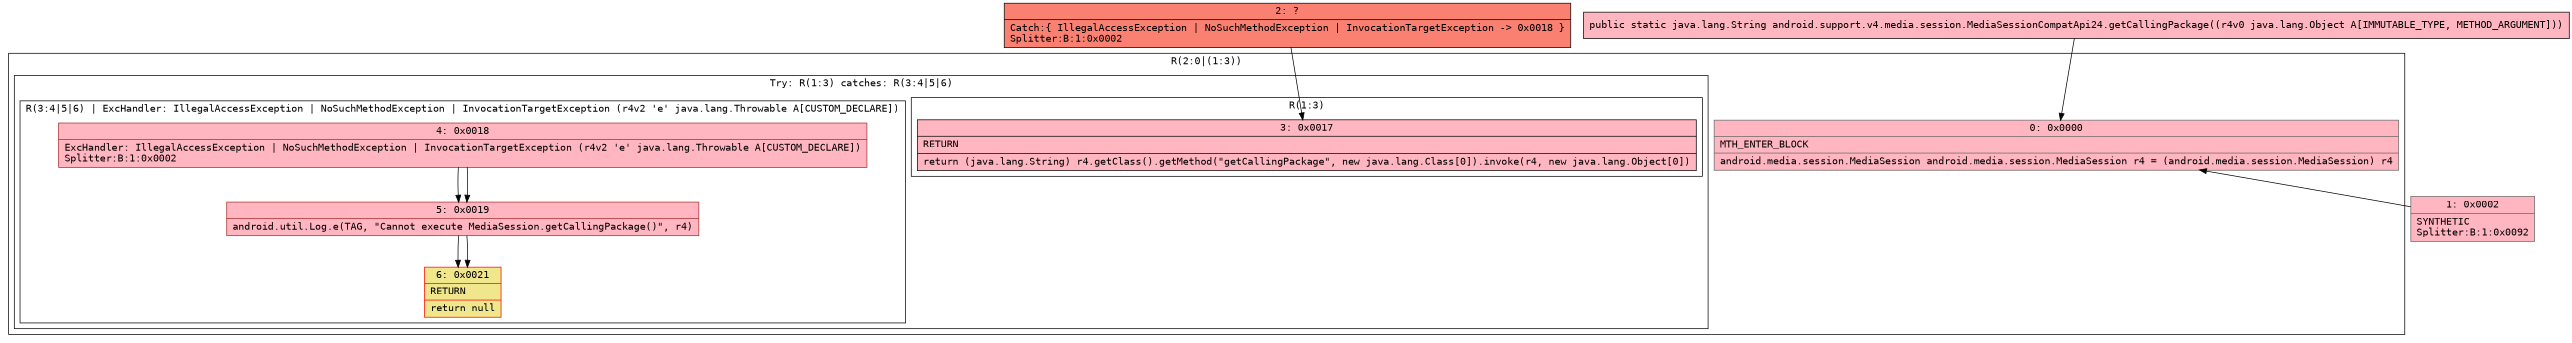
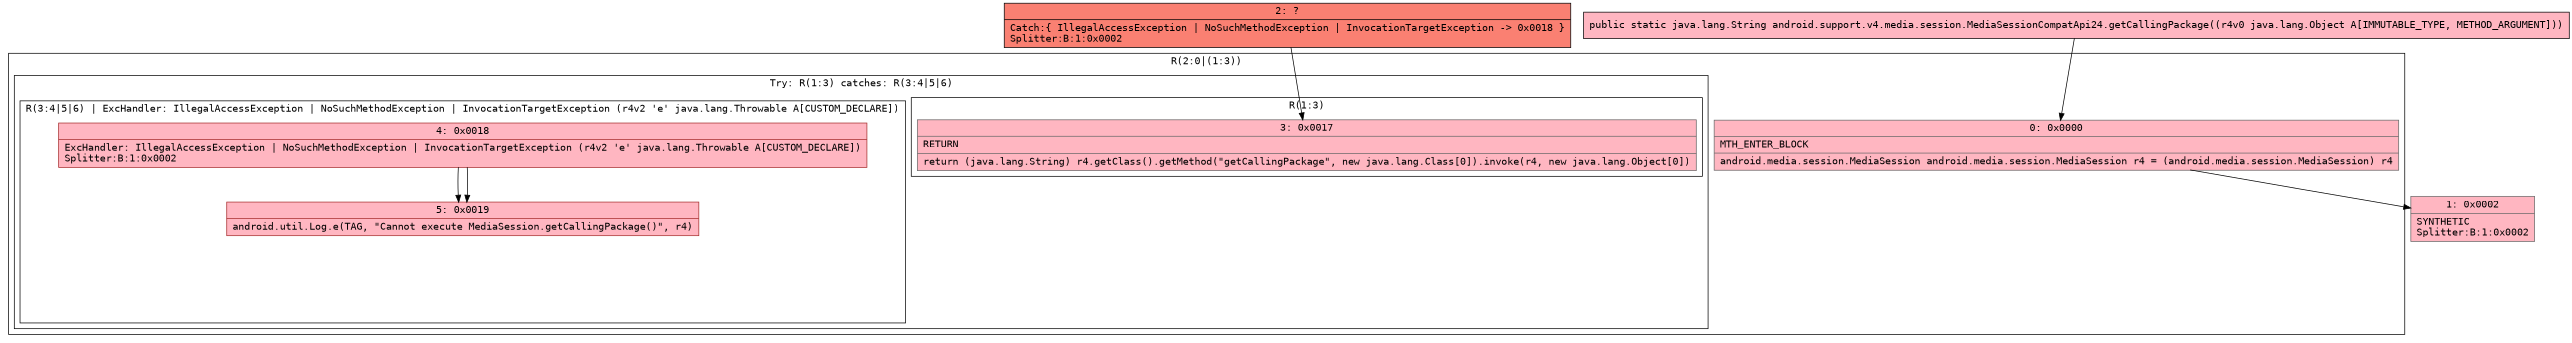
node "3: 0x0017": color black -> gray40
edge "1: 0x0002" -> "0: 0x0000": reversed
node "1: 0x0002": text "Splitter:B:1:0x0092" -> "Splitter:B:1:0x0002"
node "6: 0x0021": removed
